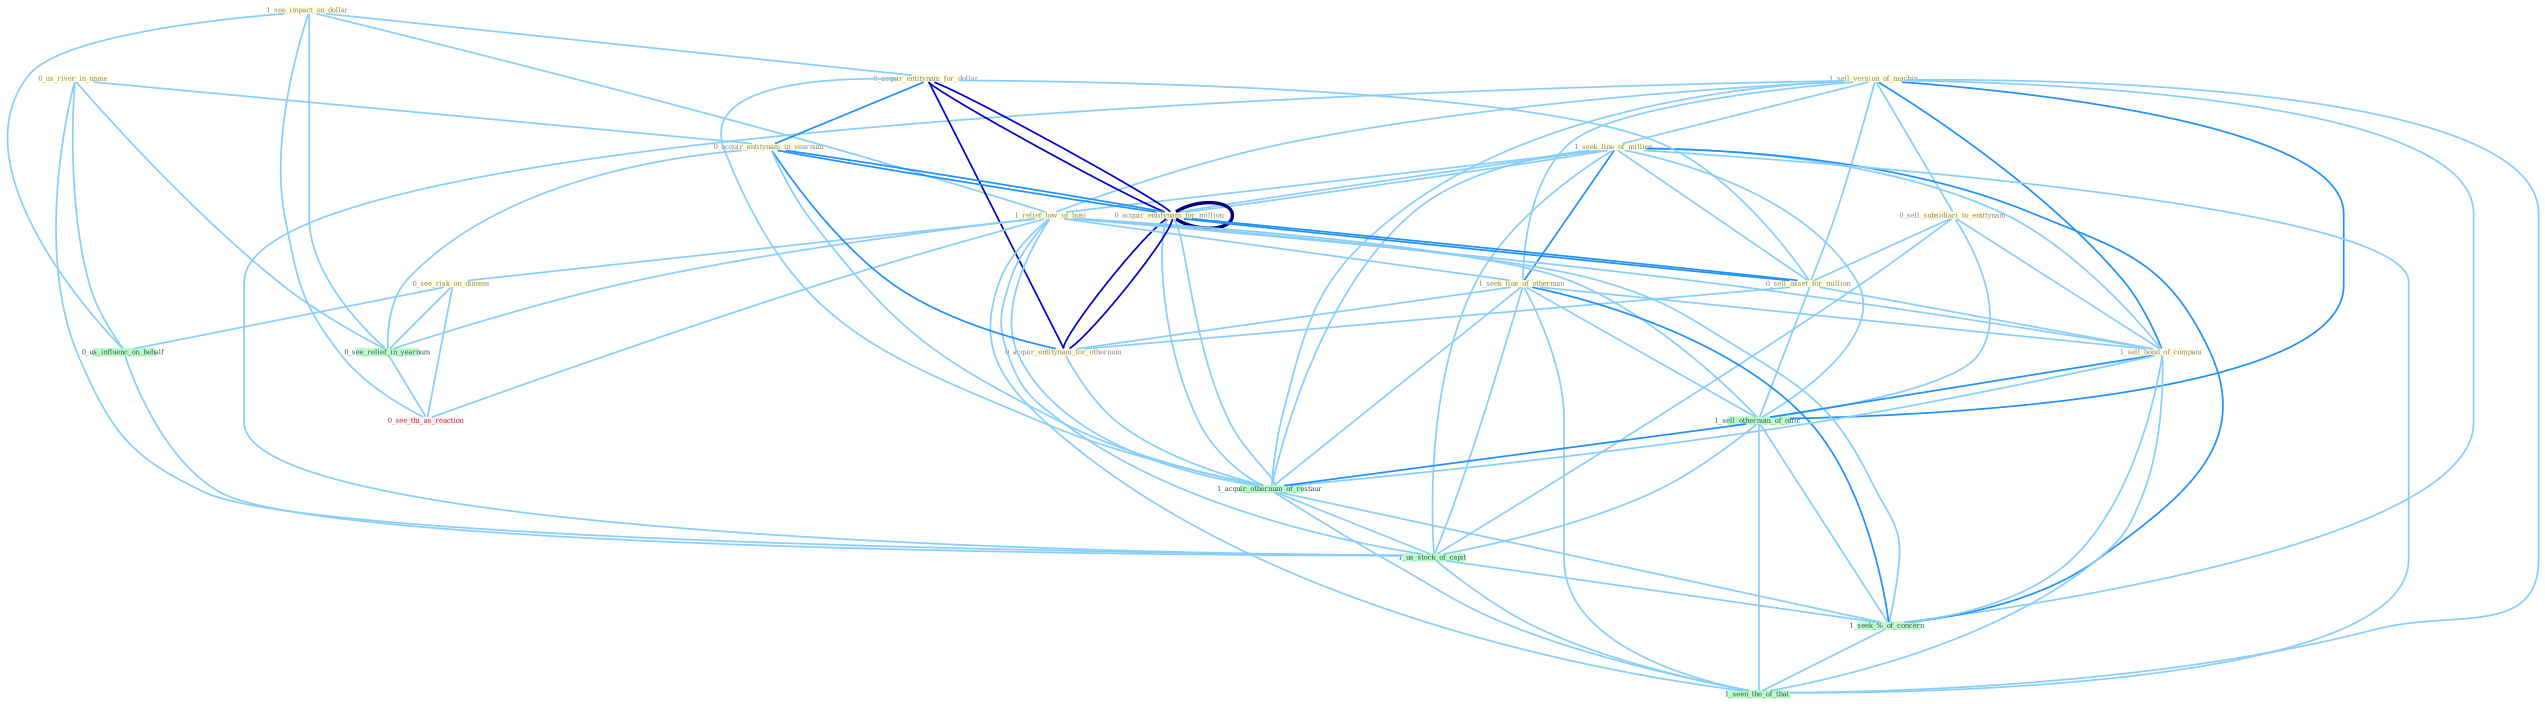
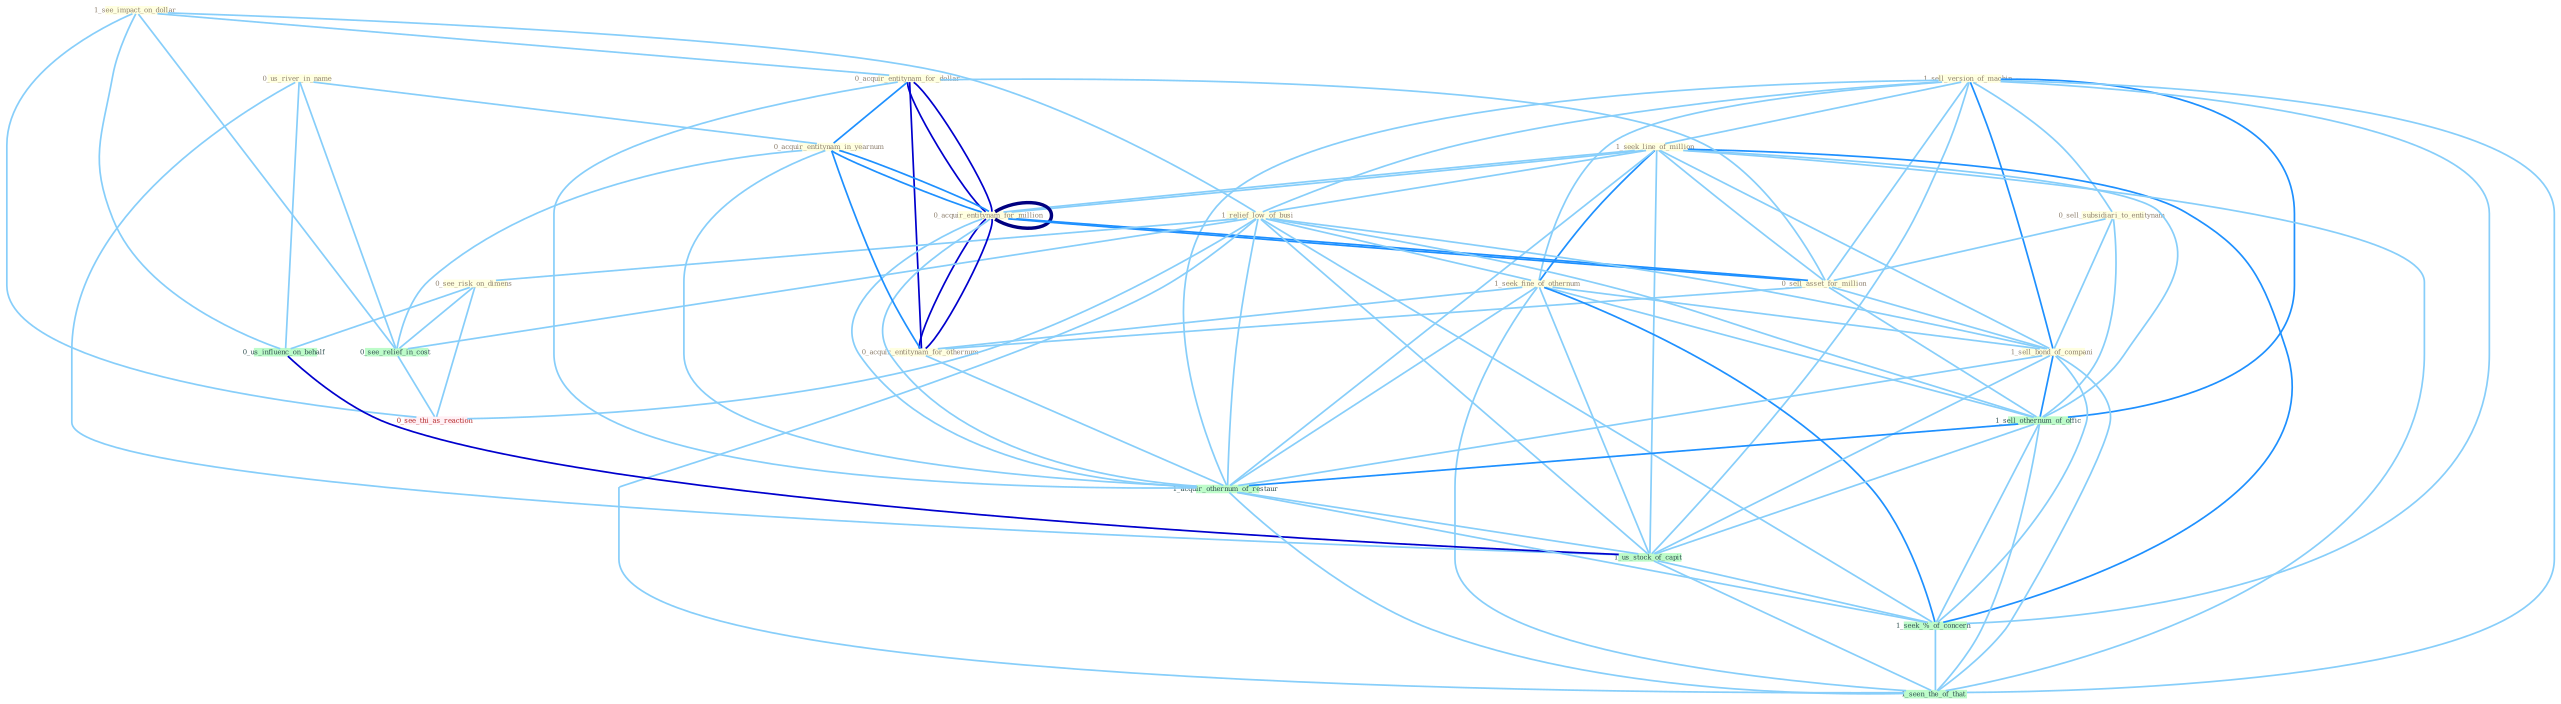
node "0_see_relief_in_yearnum": label "0_see_relief_in_yearnum" -> "0_see_relief_in_cost"
edge "0_sell_subsidiari_to_entitynam" -- "1_us_stock_of_capit": now "1_sell_bond_of_compani" -- "1_us_stock_of_capit"
edge "0_us_influenc_on_behalf" -- "1_us_stock_of_capit": color #87cefa -> #0000cd
